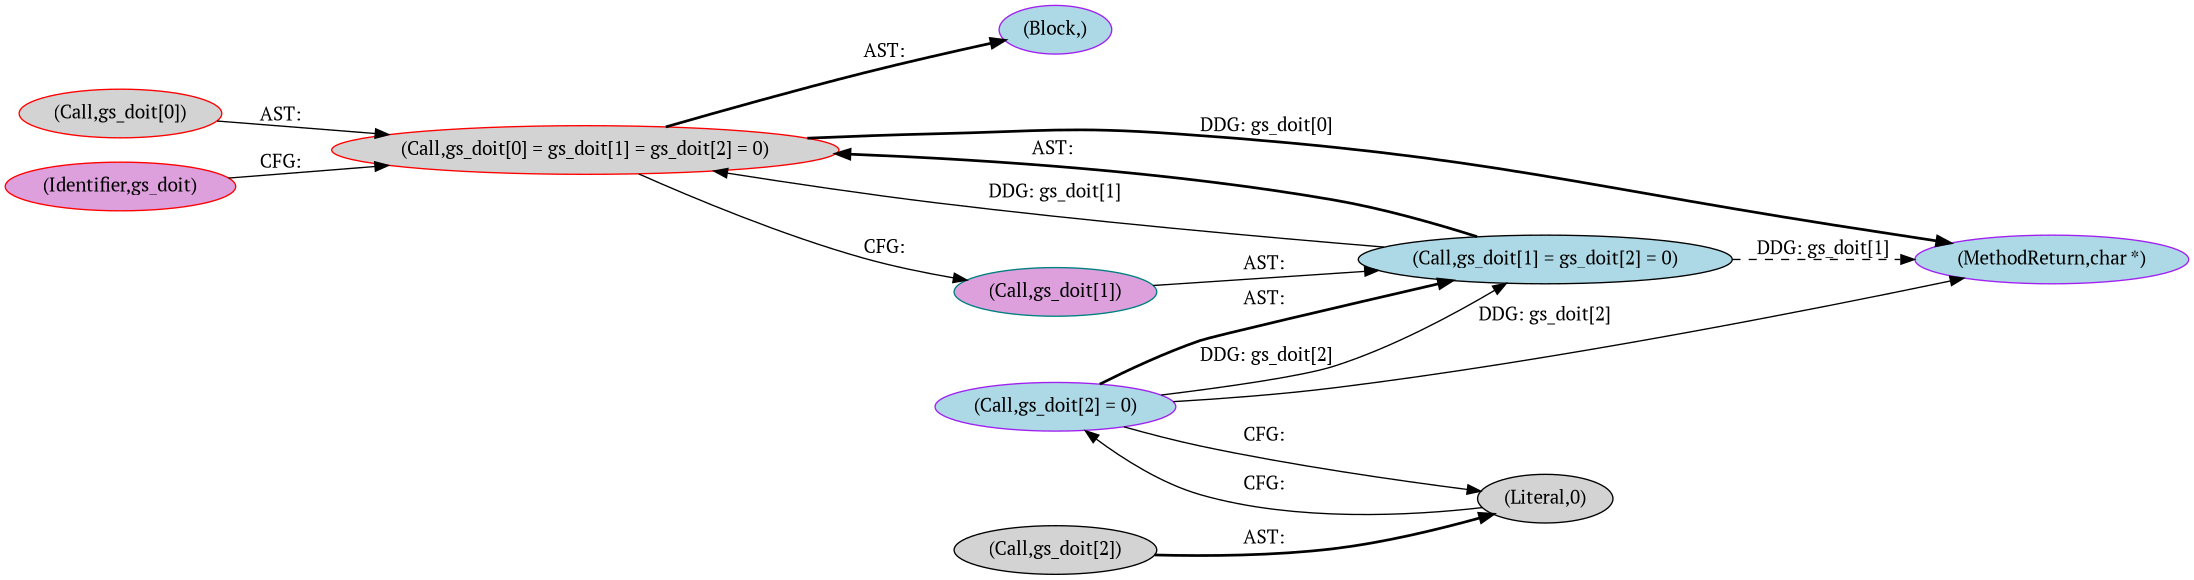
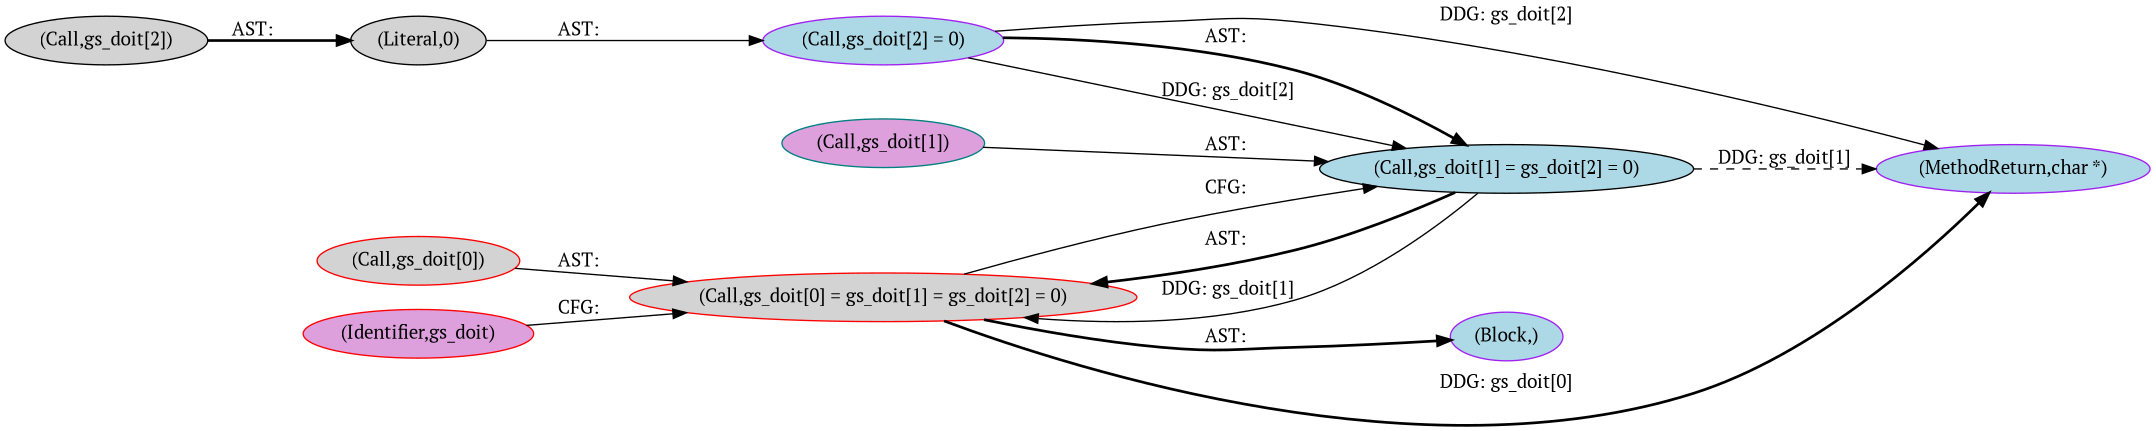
edge "(Call,gs_doit[0] = gs_doit[1] = gs_doit[2] = 0)" -> "(Call,gs_doit[1])": now "(Call,gs_doit[0] = gs_doit[1] = gs_doit[2] = 0)" -> "(Call,gs_doit[1] = gs_doit[2] = 0)"
edge "(Call,gs_doit[2] = 0)" -> "(Literal,0)": removed, label "CFG:"
edge "(Literal,0)" -> "(Call,gs_doit[2] = 0)": label "CFG: " -> "AST: "
